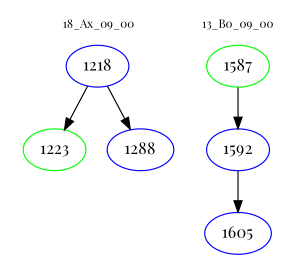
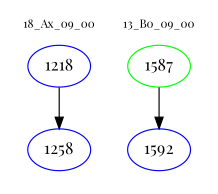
node "1223": removed
node "1288": label "1288" -> "1258"
node "1605": removed
